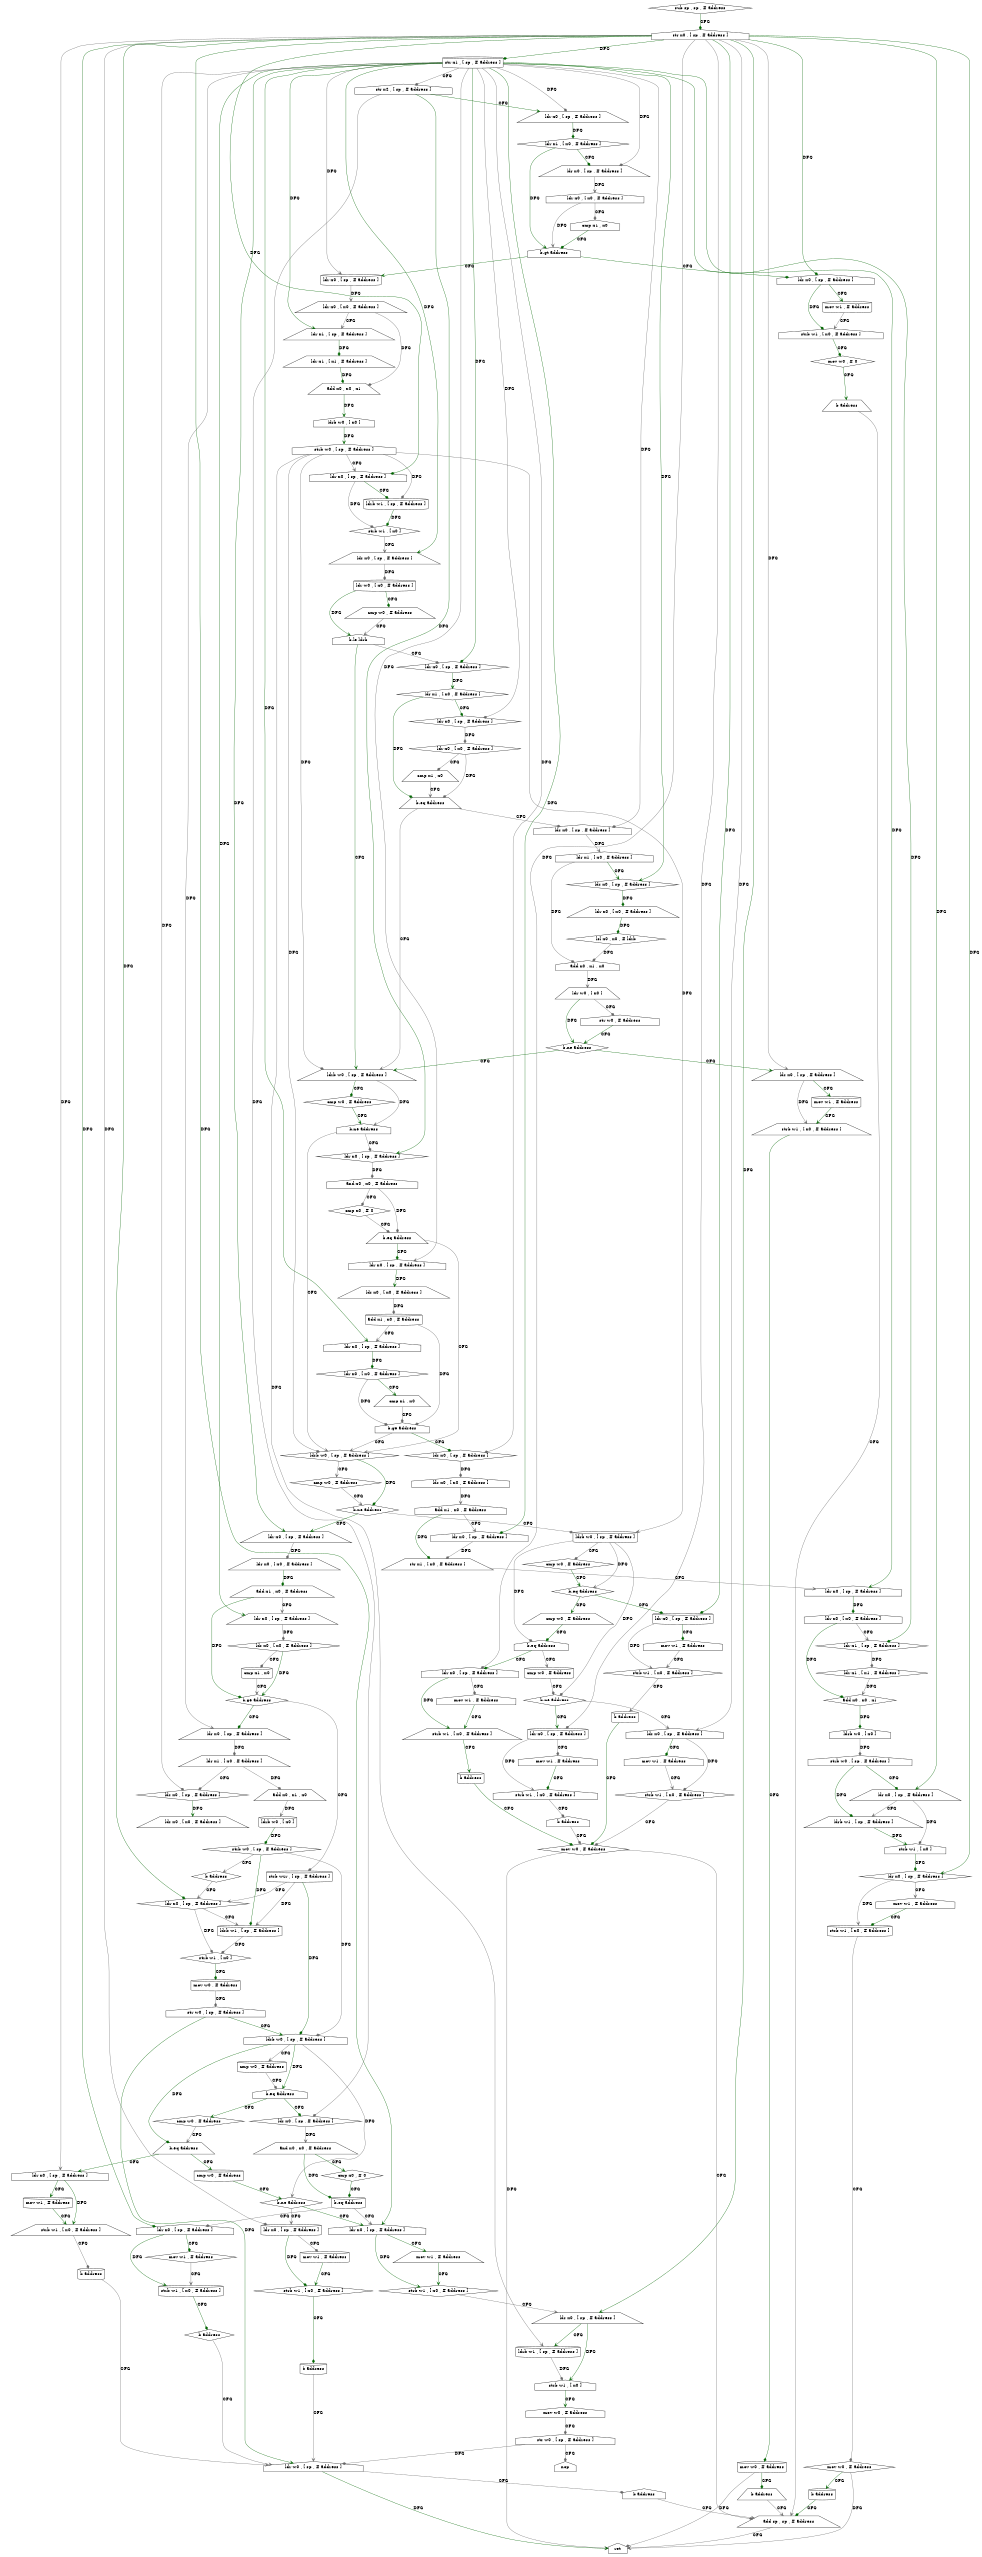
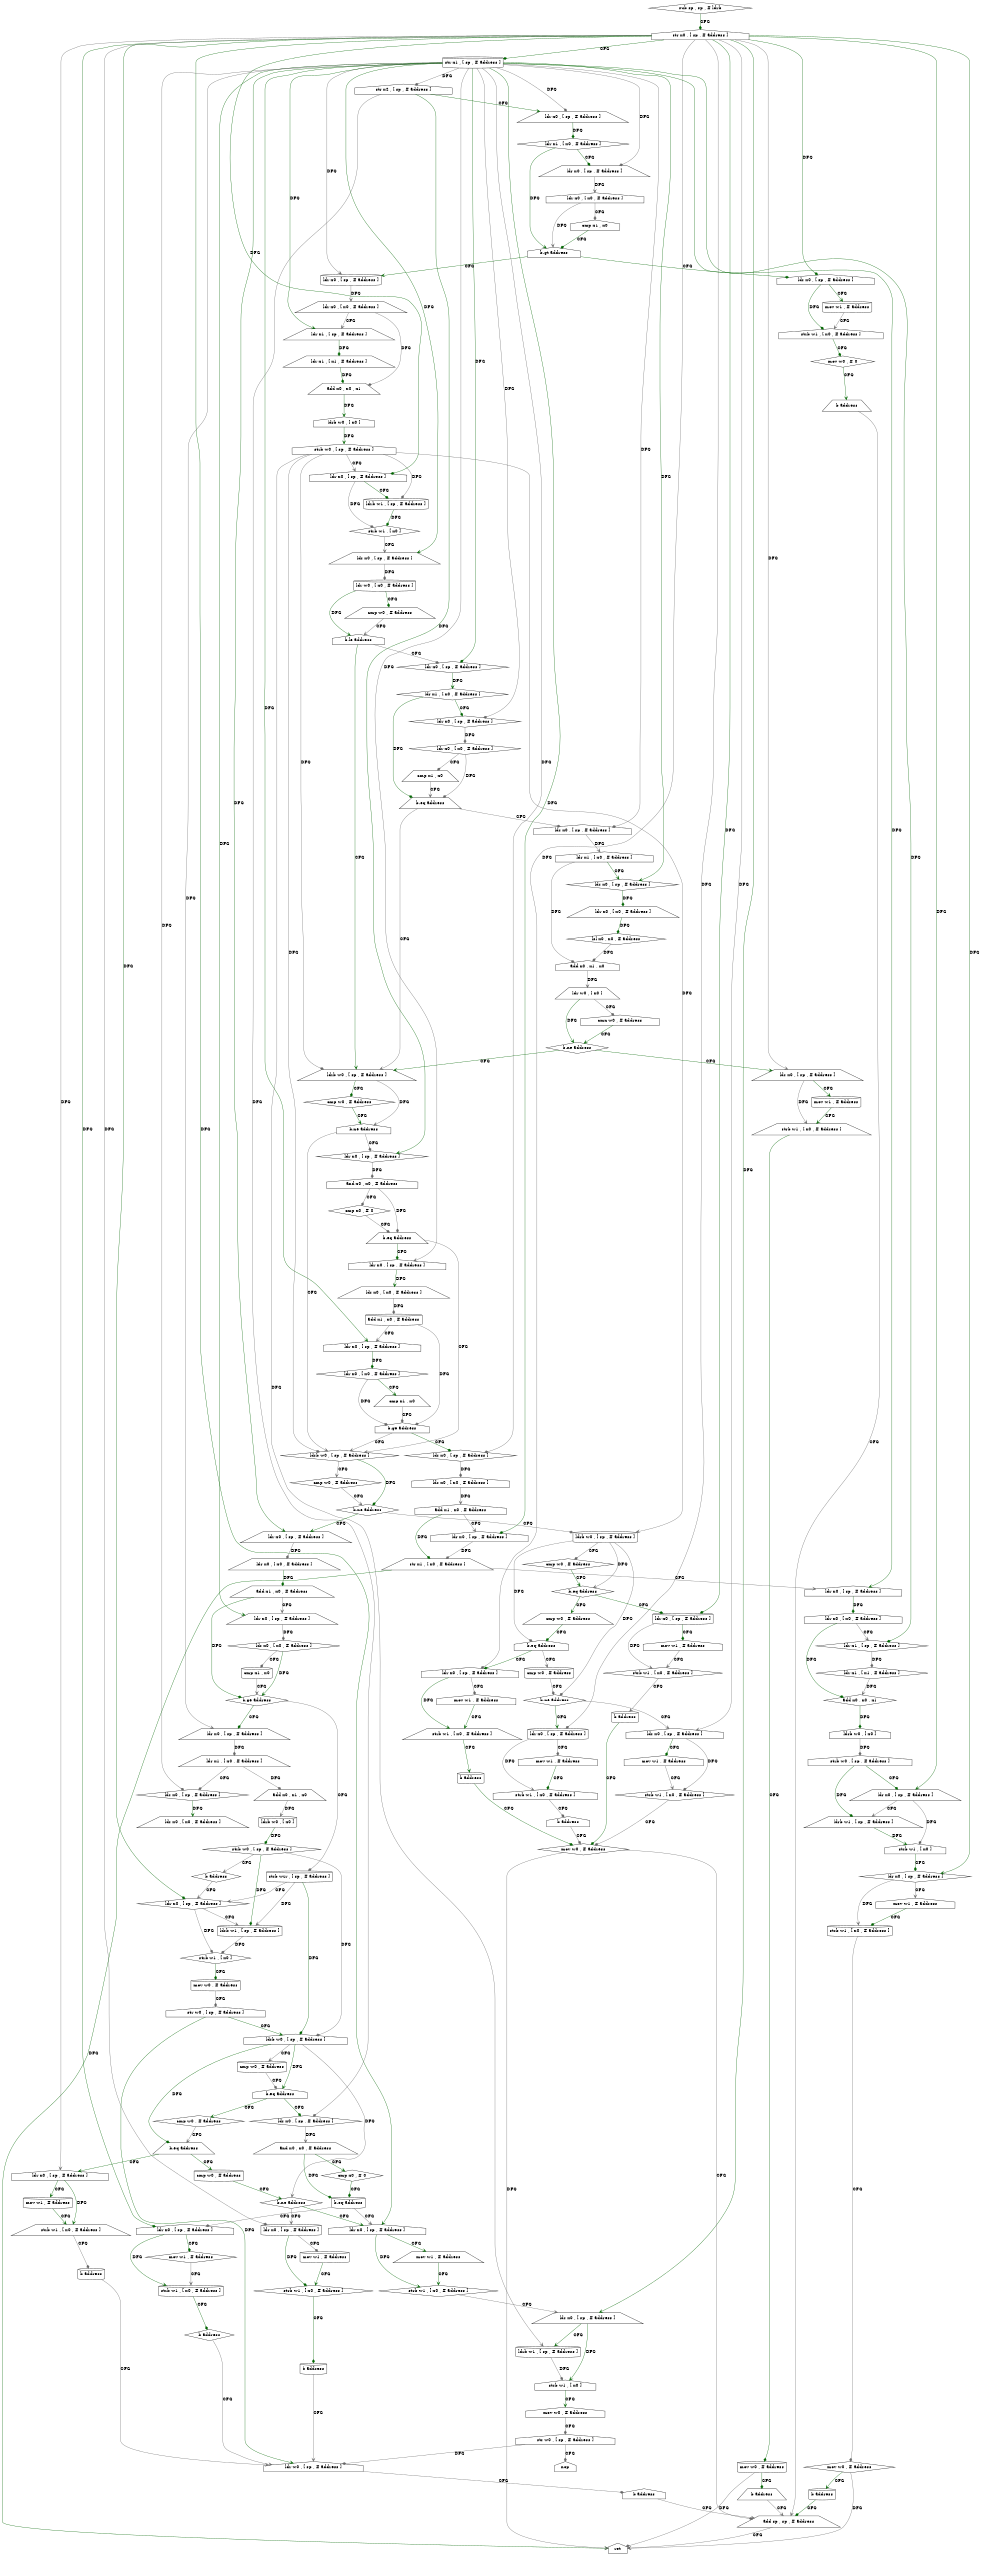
node "sub sp , sp , # address": label "sub sp , sp , # address" -> "sub sp , sp , # ldrb"
edge "str x0 , [ sp , # address ]" -> "str x1 , [ sp , # address ]": label "DFG" -> "CFG"
edge "str x1 , [ sp , # address ]" -> "str x2 , [ sp , # address ]": label "CFG" -> "DFG"
node "b.le ldrb": label "b.le ldrb" -> "b.le address"
node "lsl x0 , x0 , # ldrb": label "lsl x0 , x0 , # ldrb" -> "lsl x0 , x0 , # address"
node "str w0 , # address": label "str w0 , # address" -> "cmn w0 , # address"
edge "ldr w0 , [ sp , # address ]" -> "ret": now "str x1 , [ x0 , # address ]" -> "ret"
